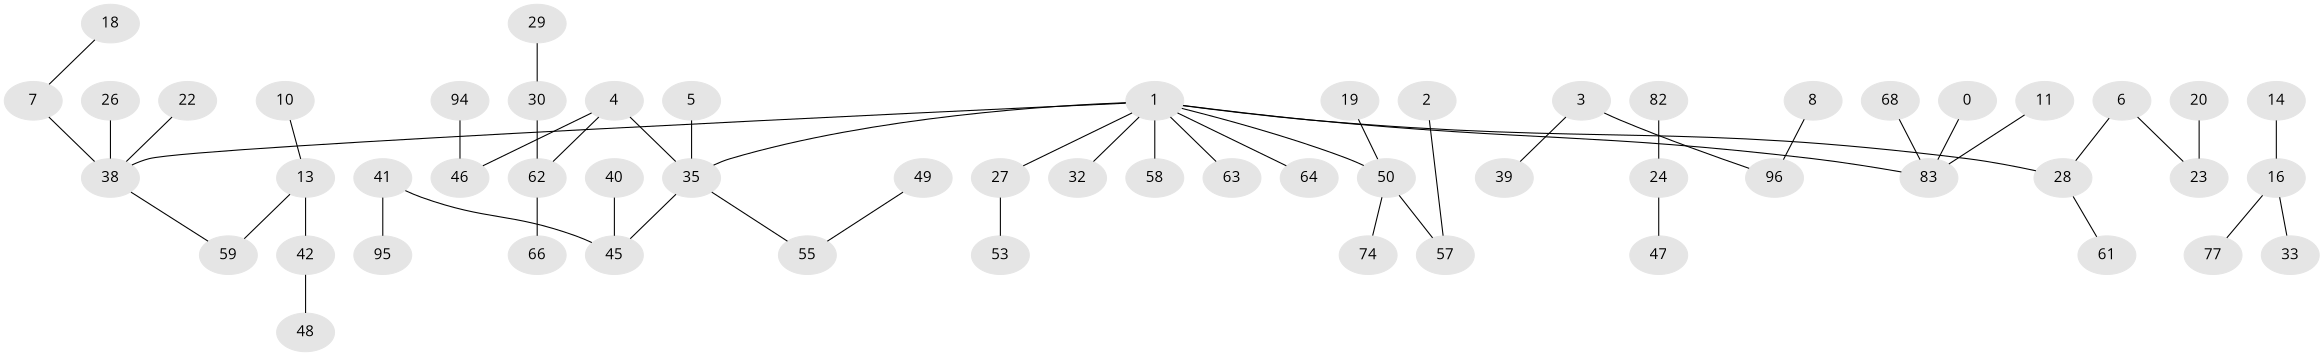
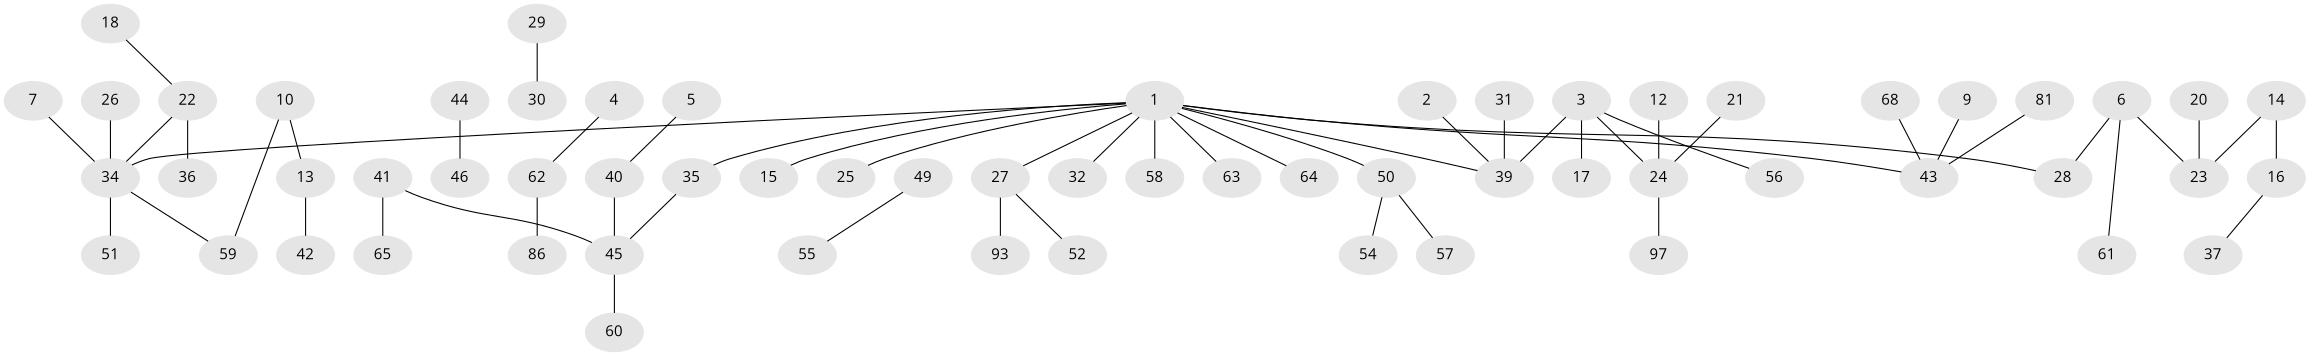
edge "18" -- "7": now "18" -- "22"
node "94": label "94" -> "44"
node "19": removed
node "31": added
node "82": label "82" -> "12"
node "21": added
node "8": removed
node "0": label "0" -> "9"
node "11": label "11" -> "81"
edge "1" -- "39": added
edge "4" -- "35": removed
edge "5" -- "35": now "5" -- "40"
edge "14" -- "23": added
edge "4" -- "46": removed
edge "30" -- "62": removed
edge "3" -- "24": added
node "38": label "38" -> "34"
node "36": added
node "15": added
node "25": added
edge "2" -- "57": now "2" -- "39"
node "17": added
node "96": label "96" -> "56"
node "83": label "83" -> "43"
edge "13" -- "59": now "10" -- "59"
edge "35" -- "55": removed
edge "28" -- "61": now "6" -- "61"
node "51": added
node "95": label "95" -> "65"
node "66": label "66" -> "86"
node "53": label "53" -> "93"
node "52": added
node "74": label "74" -> "54"
node "47": label "47" -> "97"
node "77": label "77" -> "37"
node "33": removed
node "48": removed
node "60": added
